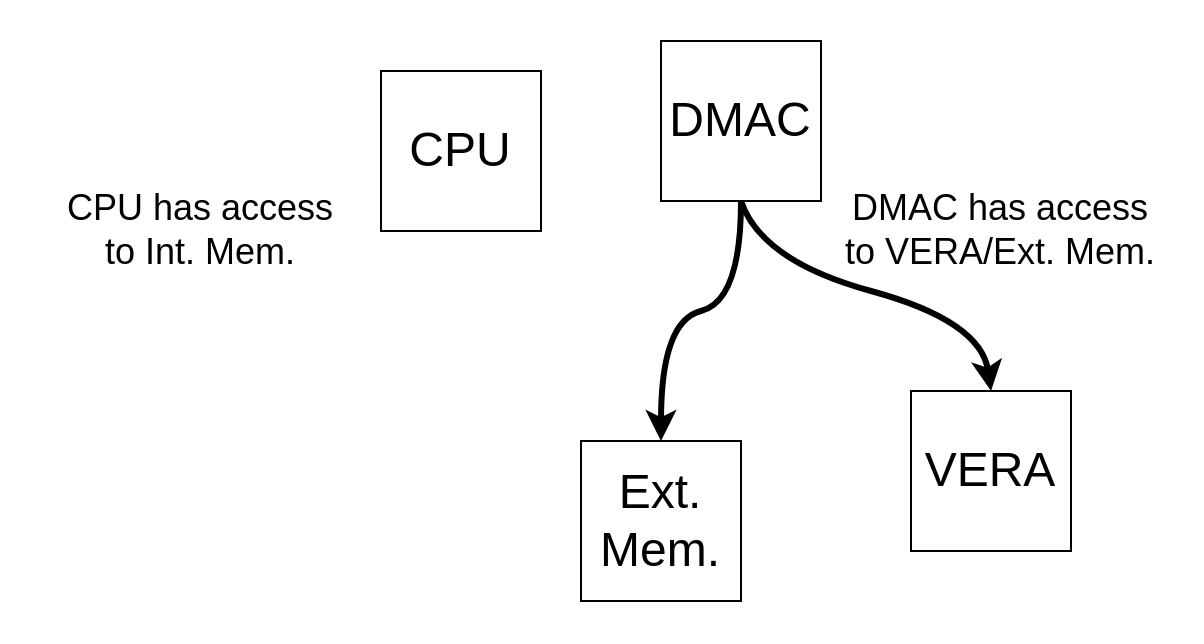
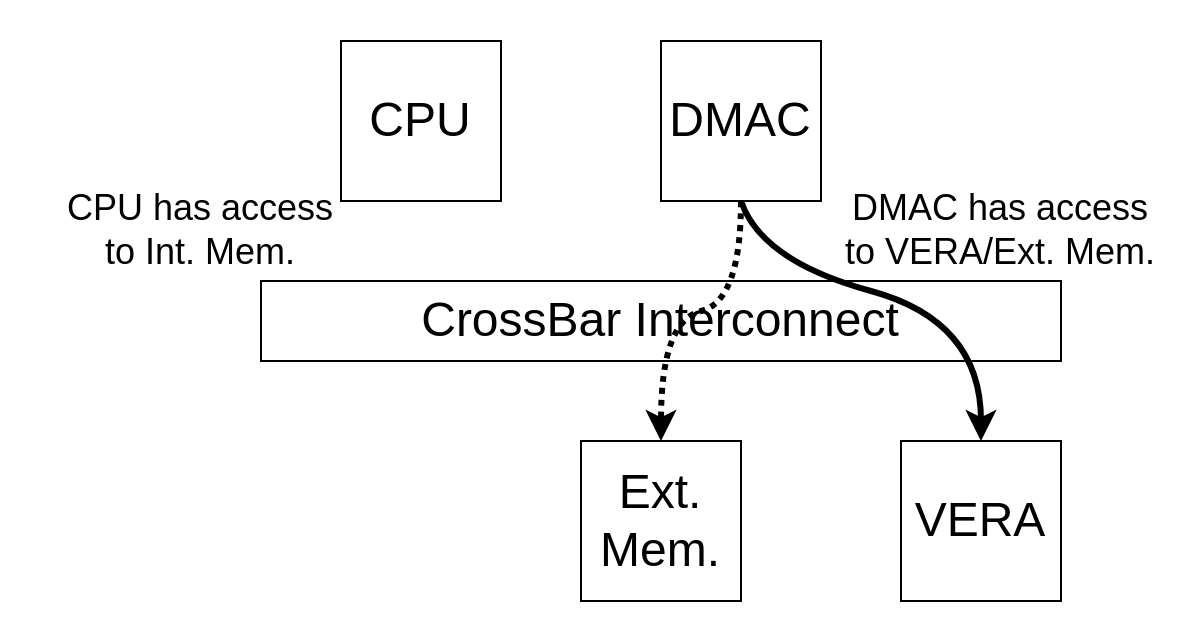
node "CPU": moved (461, 151) -> (421, 121)
edge "DMAC" -> "Ext. Mem.": style solid -> dashed
node "CrossBar Interconnect": added
node "VERA": moved (991, 471) -> (981, 521)
